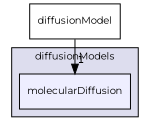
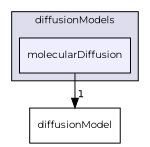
edge "diffusionModel" -> "molecularDiffusion": reversed
